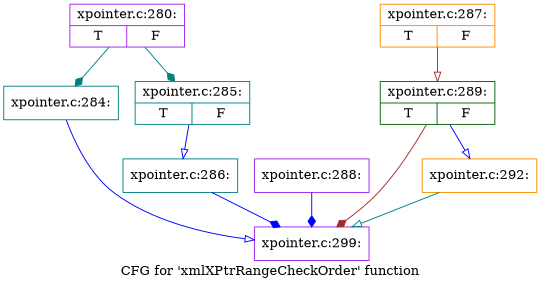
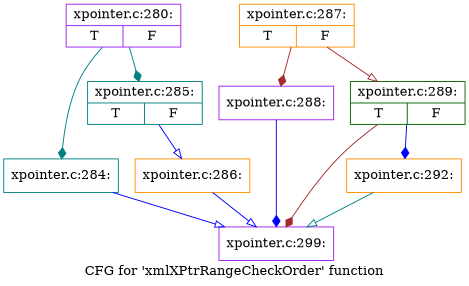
edge "xpointer.c:287:" -> "xpointer.c:288:": added
edge "xpointer.c:289:" -> "xpointer.c:292:": arrowhead onormal -> diamond
node "xpointer.c:286:": color teal -> darkorange
edge "xpointer.c:286:" -> "xpointer.c:299:": arrowhead diamond -> onormal
